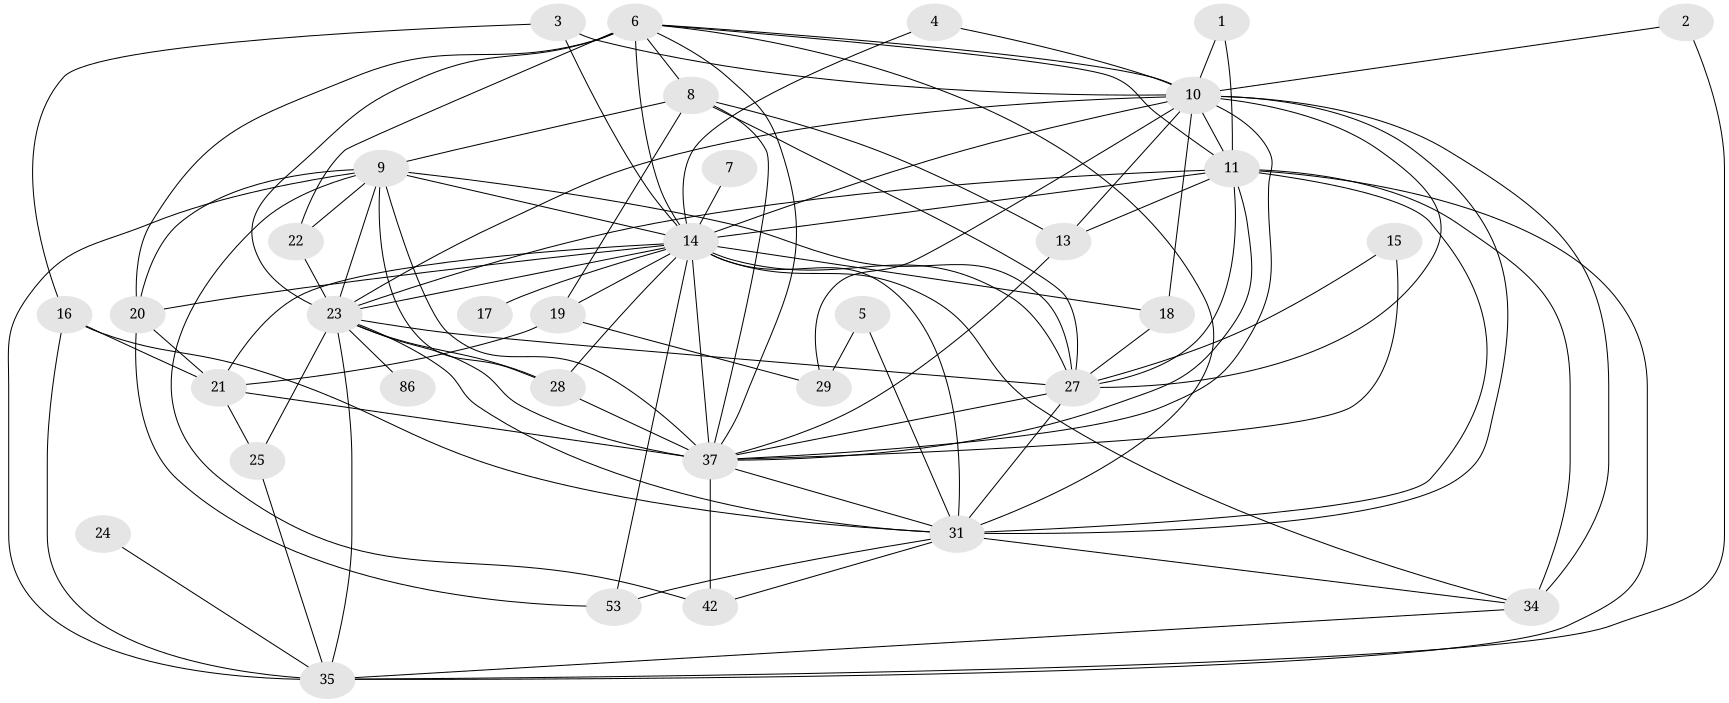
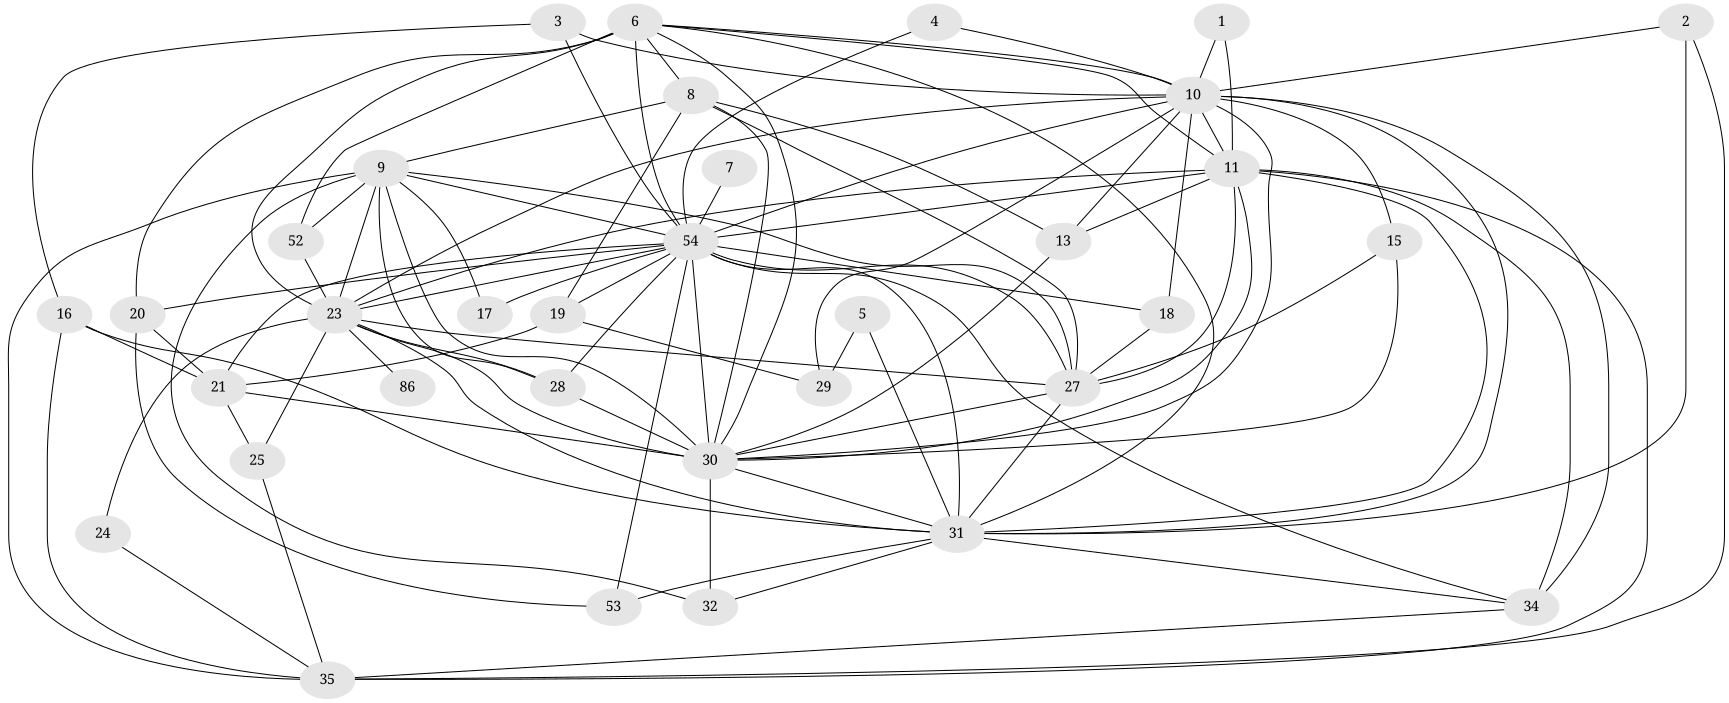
edge "9" -- "20": now "9" -- "17"
node "22": label "22" -> "52"
node "14": label "14" -> "54"
edge "10" -- "27": now "10" -- "15"
node "37": label "37" -> "30"
edge "2" -- "31": added
edge "23" -- "35": now "23" -- "24"
node "42": label "42" -> "32"
